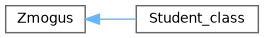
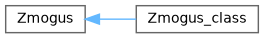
node "Student_class": label "Student_class" -> "Zmogus_class"
